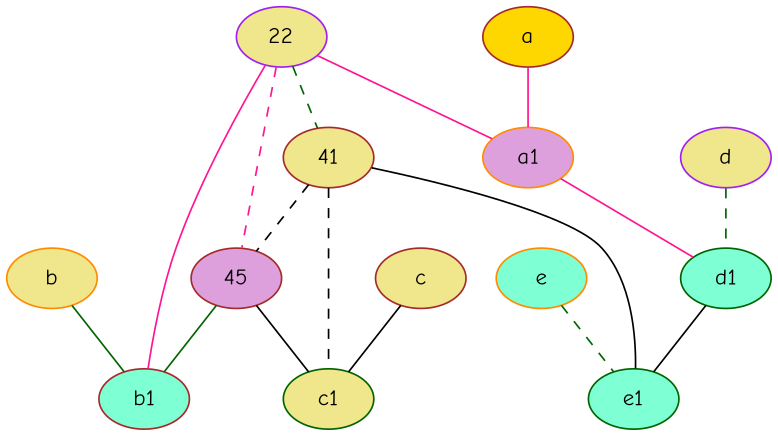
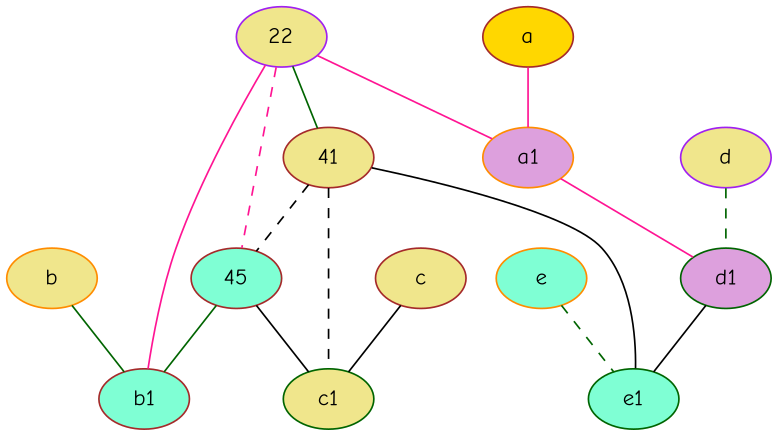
edge "22" -- "41": style dashed -> solid
node "45": fillcolor plum -> aquamarine
node "d1": fillcolor aquamarine -> plum
